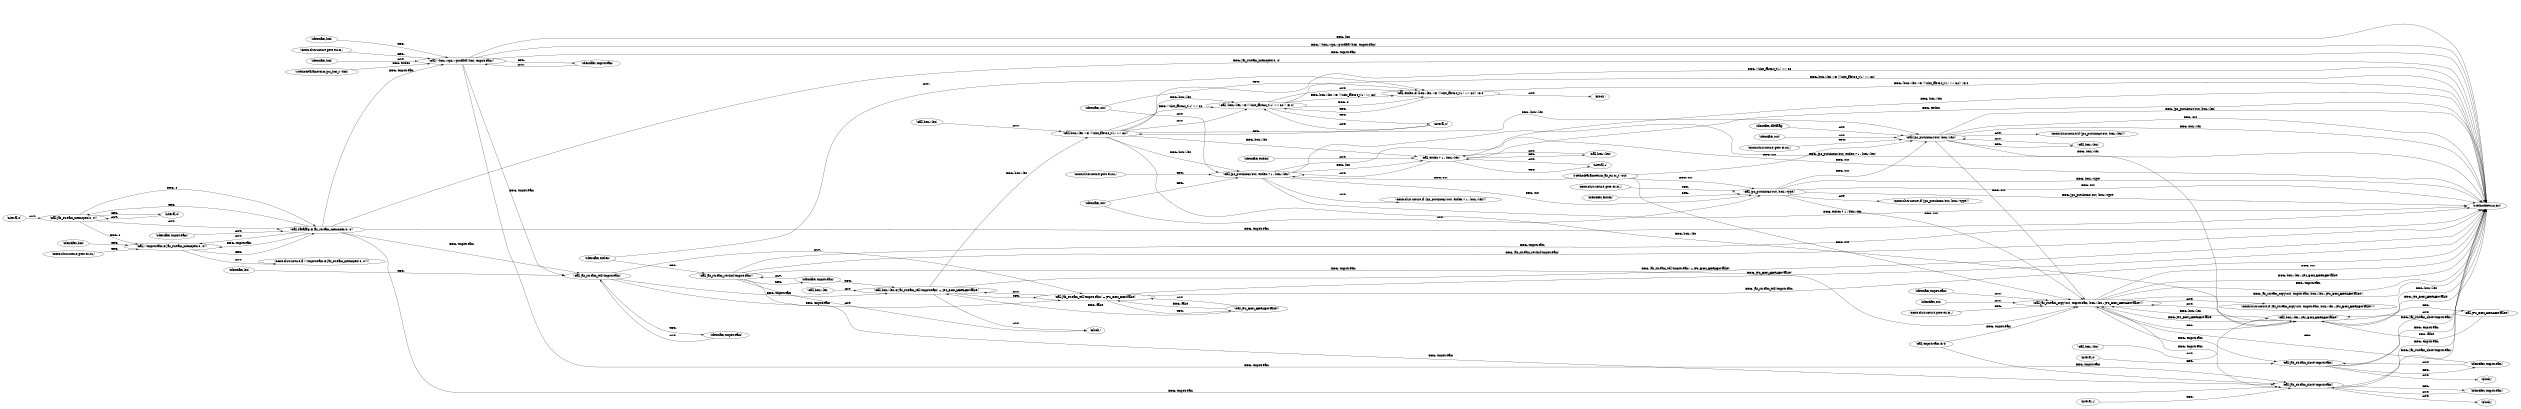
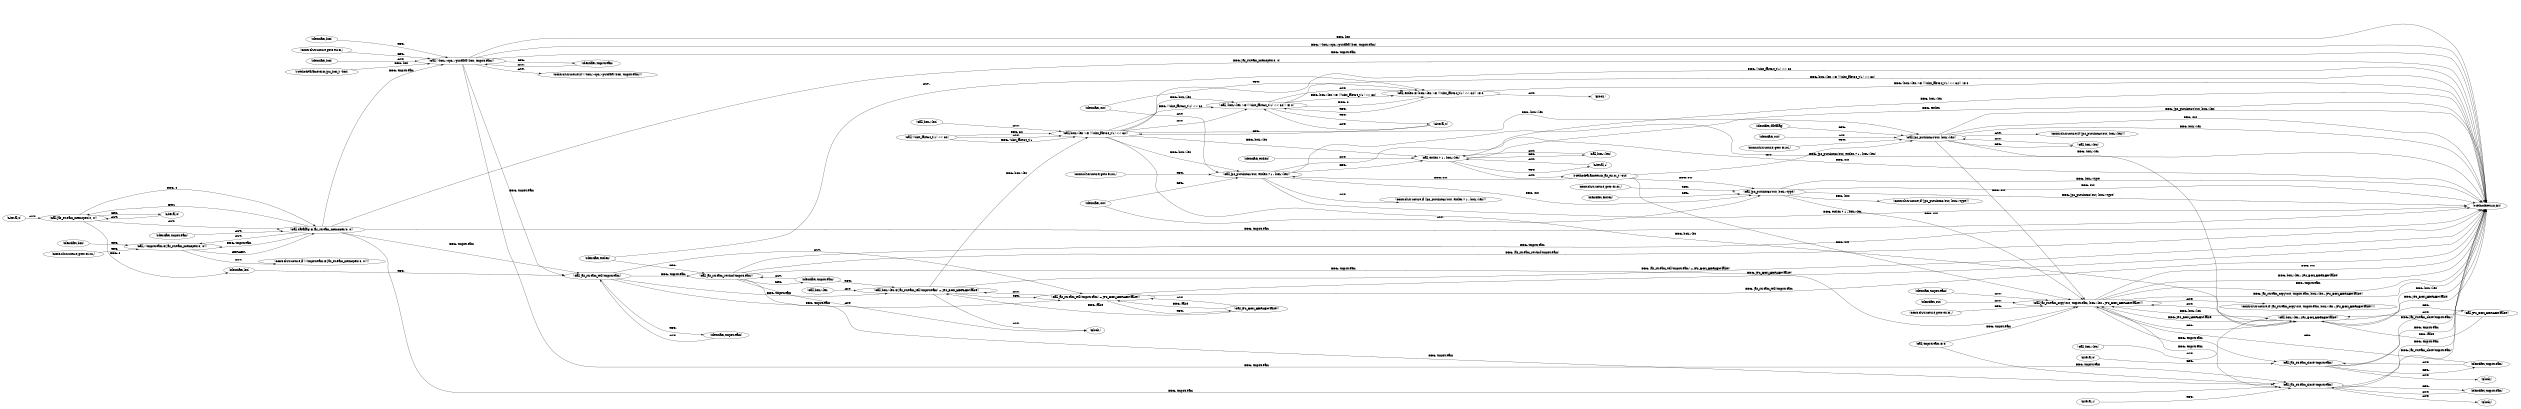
edge "(MethodParameterIn,jp2_box_t *box)" -> "(Call,(*box->ops->putdata)(box, tmpstream))": label "DDG: extlen" -> "DDG: box"
node "(ControlStructure,if ((*box->ops->putdata)(box, tmpstream)))": added
edge "(Identifier,dataflag)" -> "(Call,jp2_putuint64(out, box->len))": label "AST: " -> "CFG: "
node "(Call,((uint_fast64_t)1) << 32)": added
edge "(MethodParameterIn,jas_error_t *out)" -> "(Call,jp2_putuint64(out, box->len))": label "DDG: out" -> "AST: "
edge "(Call,jp2_putuint32(out, extlen ? 1 : box->len))" -> "(Call,extlen ? 1 : box->len)": label "DDG: box" -> "CFG: "
edge "(Call,extlen ? 1 : box->len)" -> "(Call,jp2_putuint32(out, extlen ? 1 : box->len))": now "(Call,extlen ? 1 : box->len)" -> "(MethodParameterIn,jas_error_t *out)"
edge "(Call,jp2_putuint32(out, box->type))" -> "(Call,jp2_putuint64(out, box->len))": removed, label "DDG: out"
edge "(Call,jp2_putuint32(out, box->type))" -> "(ControlStructure,if (jp2_putuint32(out, box->type)))": label "AST: " -> "DDG: box"
edge "(Call,dataflag = jas_stream_memopen(0, 0))" -> "(Call,jas_stream_memopen(0, 0))": label "CFG: " -> "BOX: "
edge "(Call,jas_stream_memopen(0, 0))" -> "(Call,!(tmpstream = jas_stream_memopen(0, 0)))": now "(Call,jas_stream_memopen(0, 0))" -> "(Identifier,len)"
edge "(Call,!(tmpstream = jas_stream_memopen(0, 0)))" -> "(Call,dataflag = jas_stream_memopen(0, 0))": label "CFG: " -> "HDRLEN: "
edge "(Call,jas_stream_tell(tmpstream))" -> "(Call,jas_stream_rewind(tmpstream))": added, label "DDG: tmpstream"
node "(Call,jas_stream_tell(tmpstream) + JP2_BOX_BOX(false))": label "(Call,jas_stream_tell(tmpstream) + JP2_BOX_BOX(false))" -> "(Call,jas_stream_tell(tmpstream) + JP2_BOX_HDRLEN(false))"
